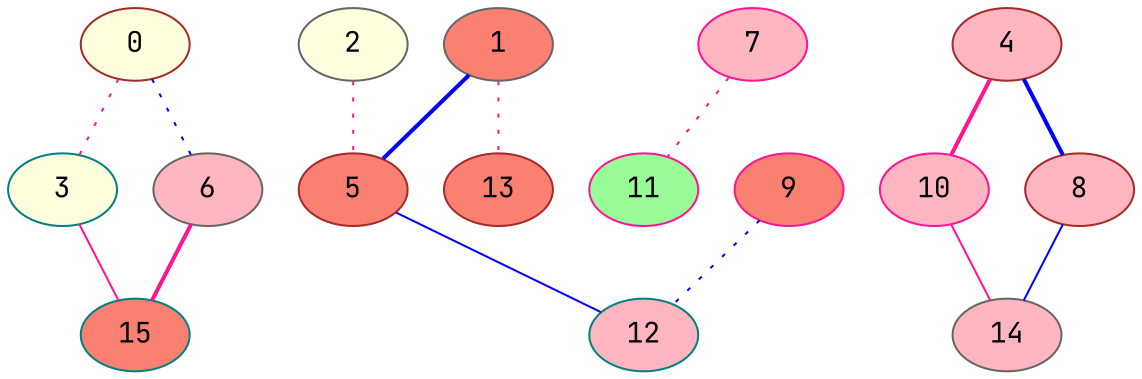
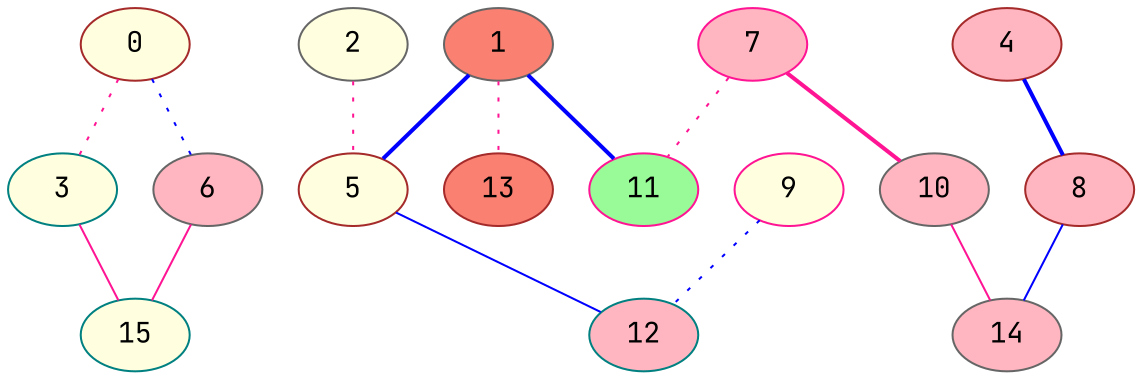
edge "1" -- "11": added
edge "4" -- "10": now "7" -- "10"
node "5": fillcolor salmon -> lightyellow
node "9": fillcolor salmon -> lightyellow
node "10": color deeppink -> gray40
edge "6" -- "15": style bold -> solid
node "15": fillcolor salmon -> lightyellow
